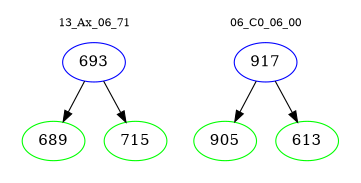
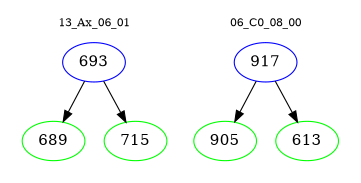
cluster "13_Ax_06_71": label "13_Ax_06_71" -> "13_Ax_06_01"
cluster "06_C0_06_00": label "06_C0_06_00" -> "06_C0_08_00"
